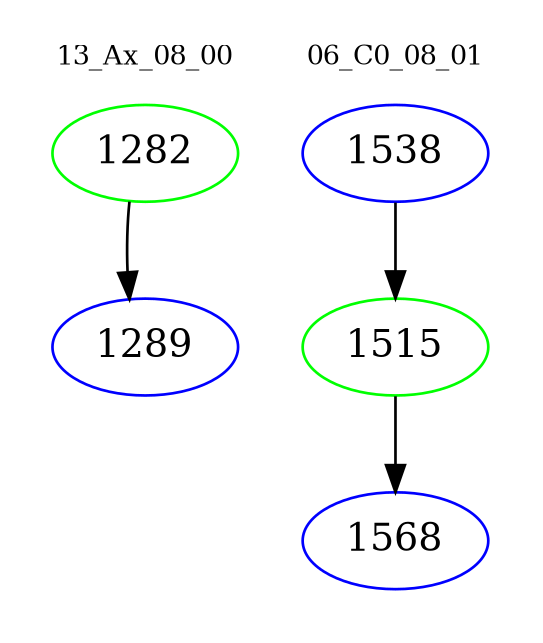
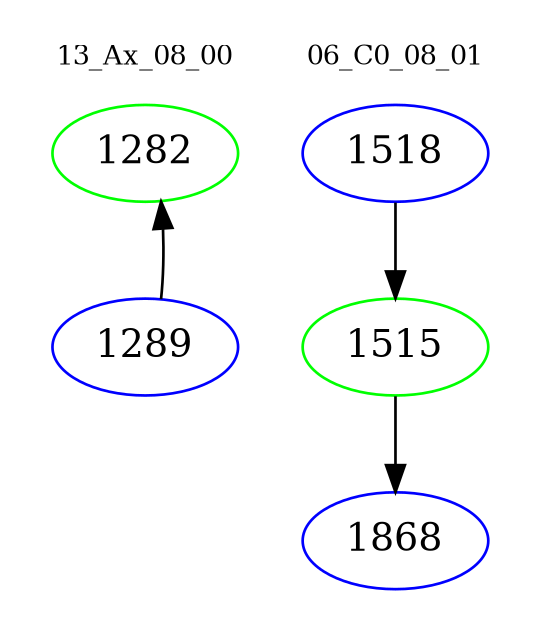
node "1538": label "1538" -> "1518"
edge "1282" -> "1289": reversed
node "1568": label "1568" -> "1868"
